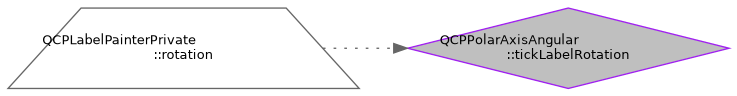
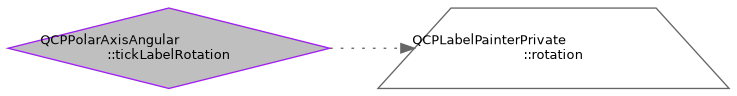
edge "QCPLabelPainterPrivate ::rotation" -> "QCPPolarAxisAngular ::tickLabelRotation": reversed
